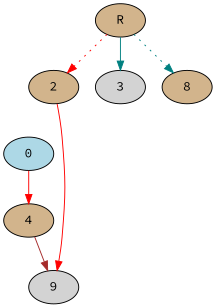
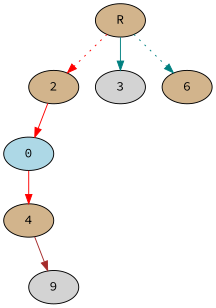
node "8": label "8" -> "6"
edge "2" -> "9": now "2" -> "0"
